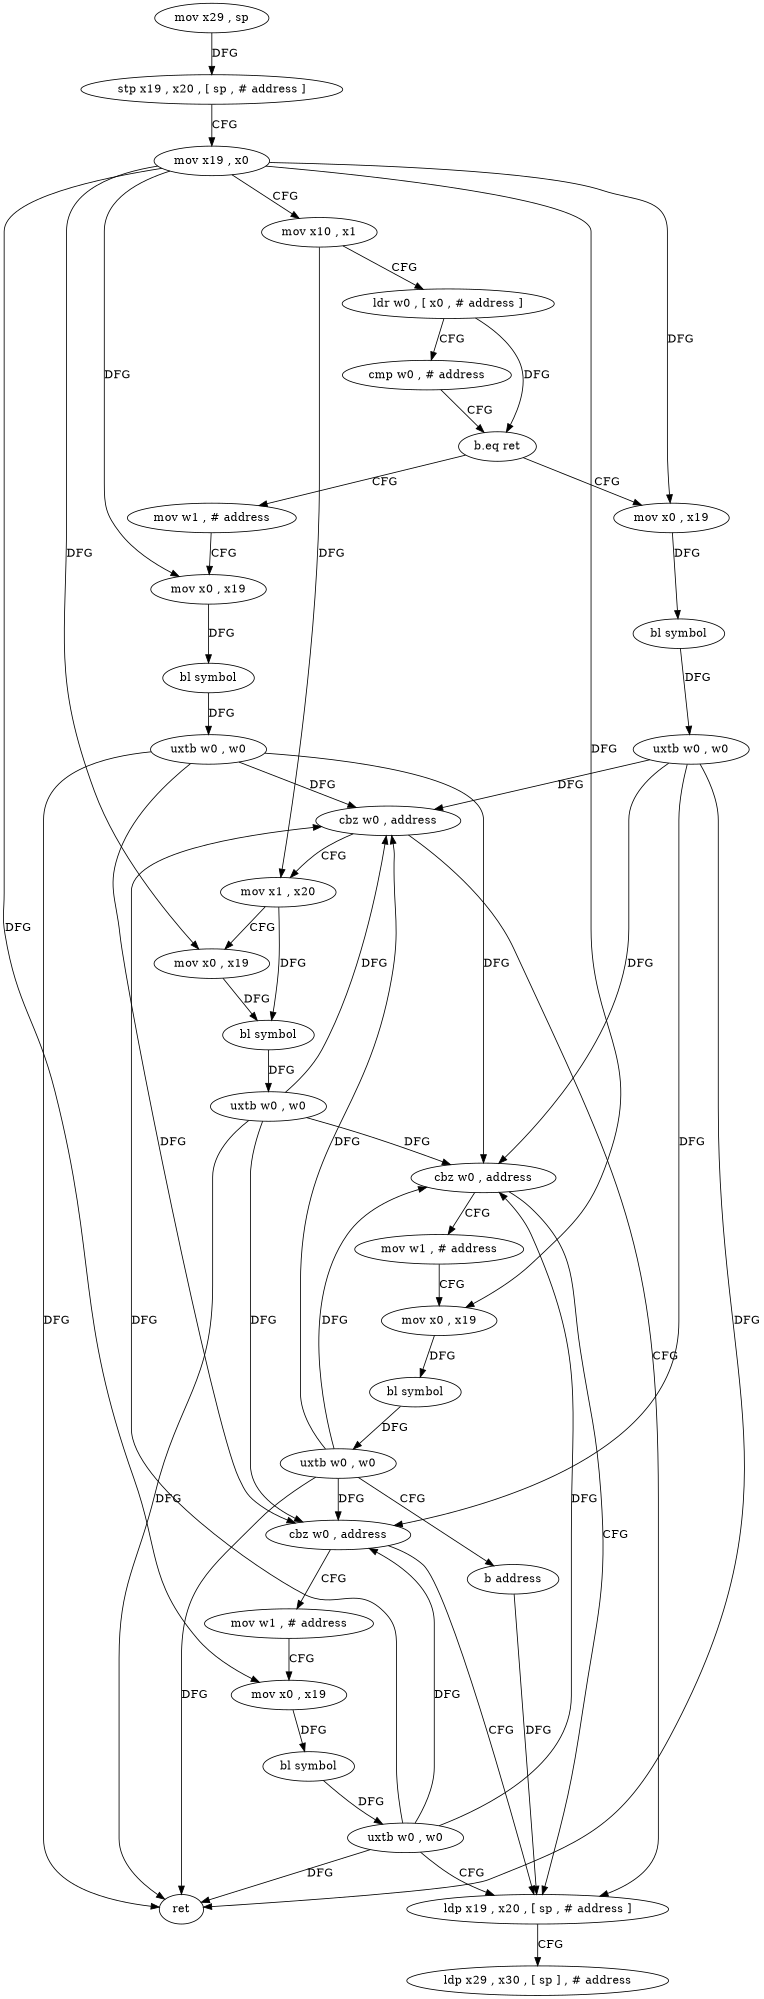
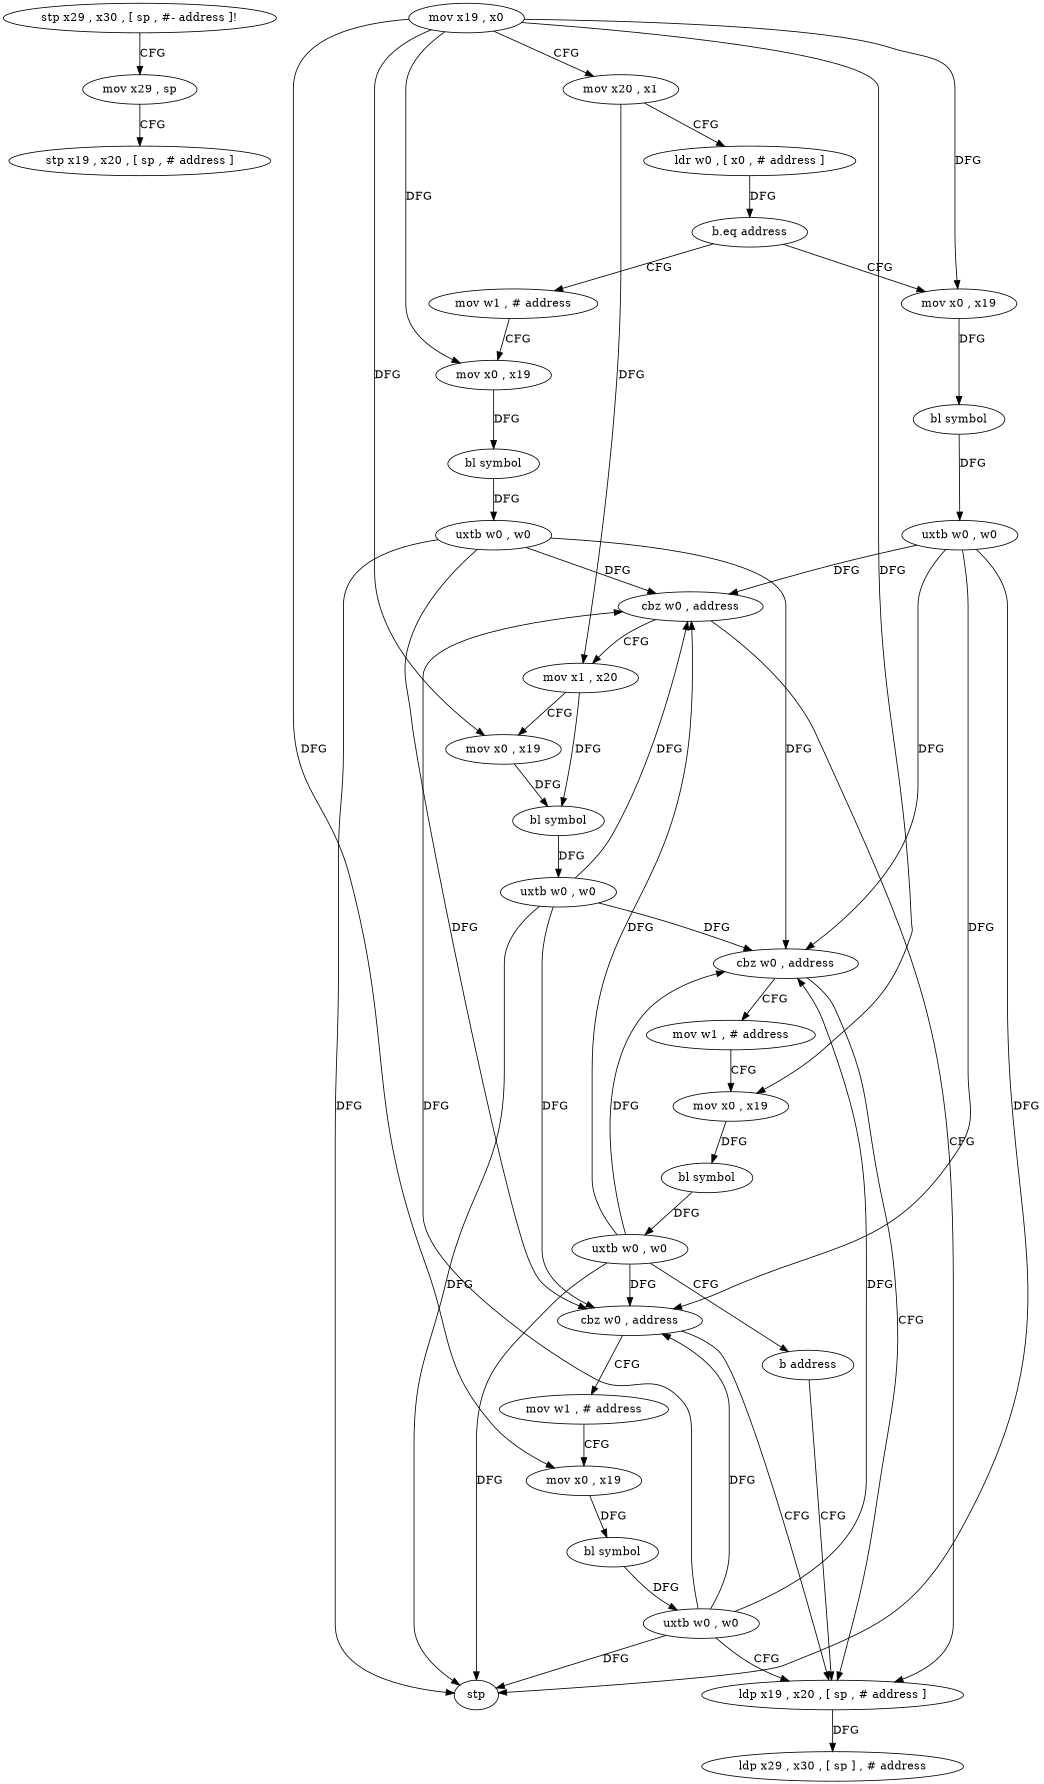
node "stp x29 , x30 , [ sp , #- address ]!": added
edge "mov x29 , sp" -> "stp x19 , x20 , [ sp , # address ]": label "DFG" -> "CFG"
edge "stp x19 , x20 , [ sp , # address ]" -> "mov x19 , x0": removed, label "CFG"
node "mov x10 , x1": label "mov x10 , x1" -> "mov x20 , x1"
node "cmp w0 , # address": removed
node "b.eq ret": label "b.eq ret" -> "b.eq address"
edge "b address" -> "ldp x19 , x20 , [ sp , # address ]": label "DFG" -> "CFG"
node "ret": label "ret" -> "stp"
edge "ldp x19 , x20 , [ sp , # address ]" -> "ldp x29 , x30 , [ sp ] , # address": label "CFG" -> "DFG"
